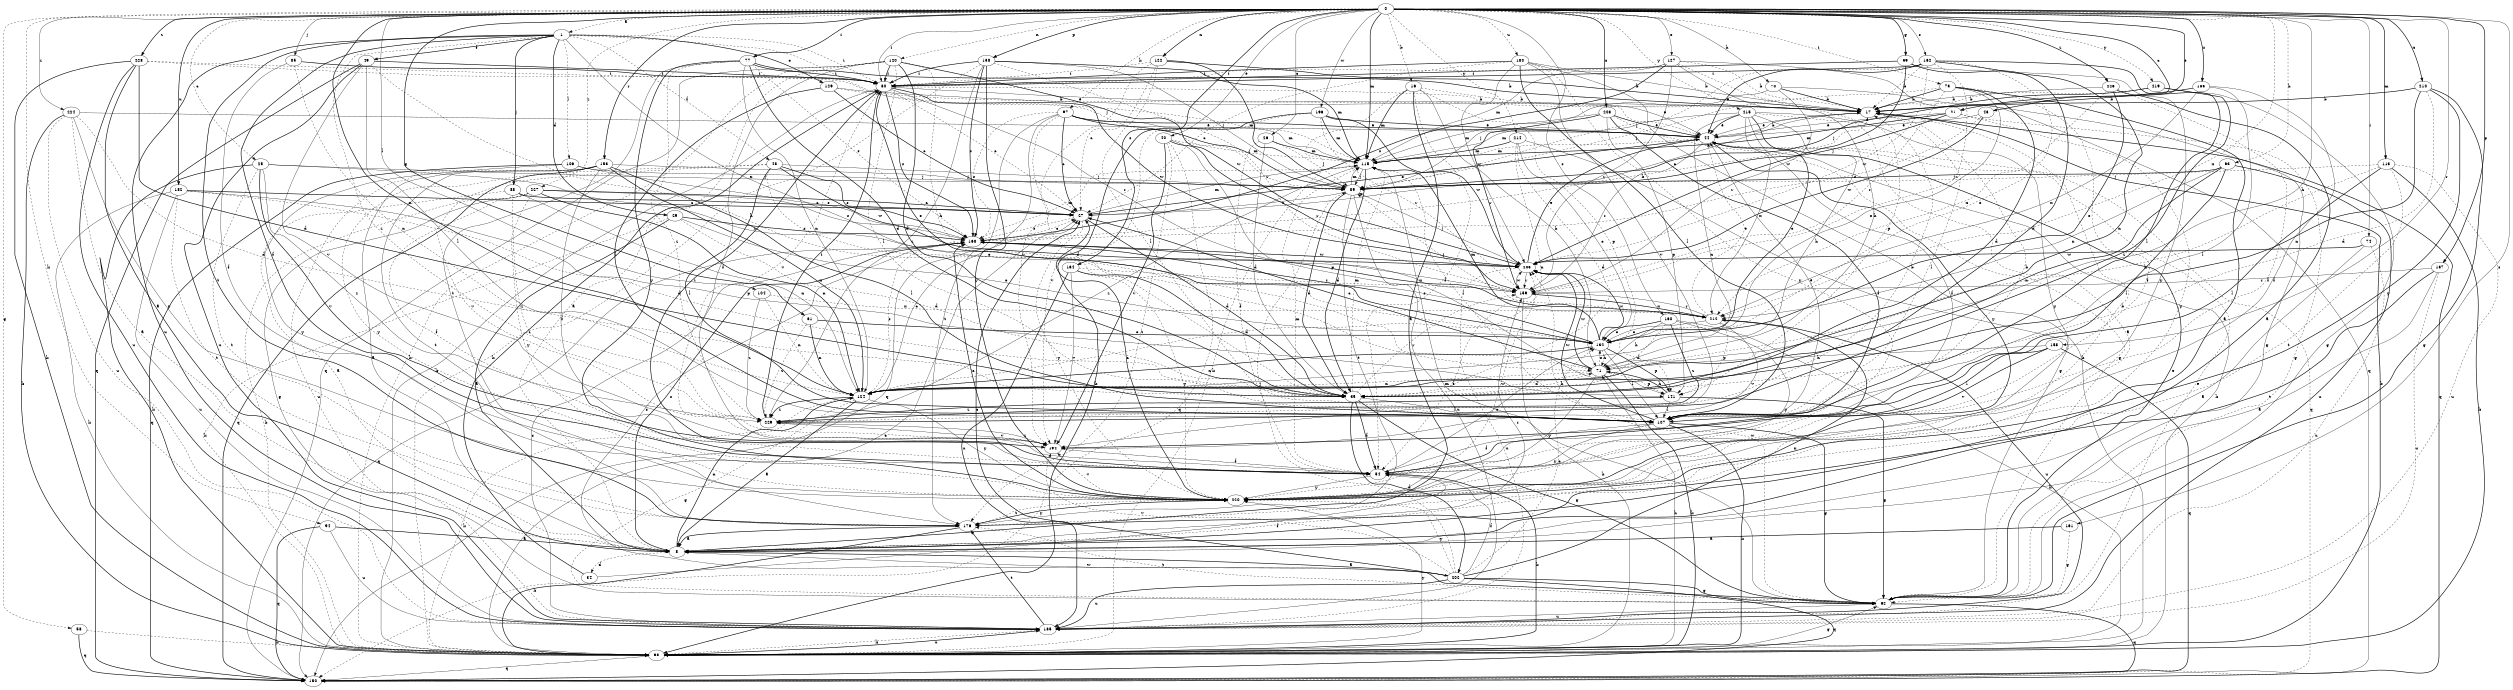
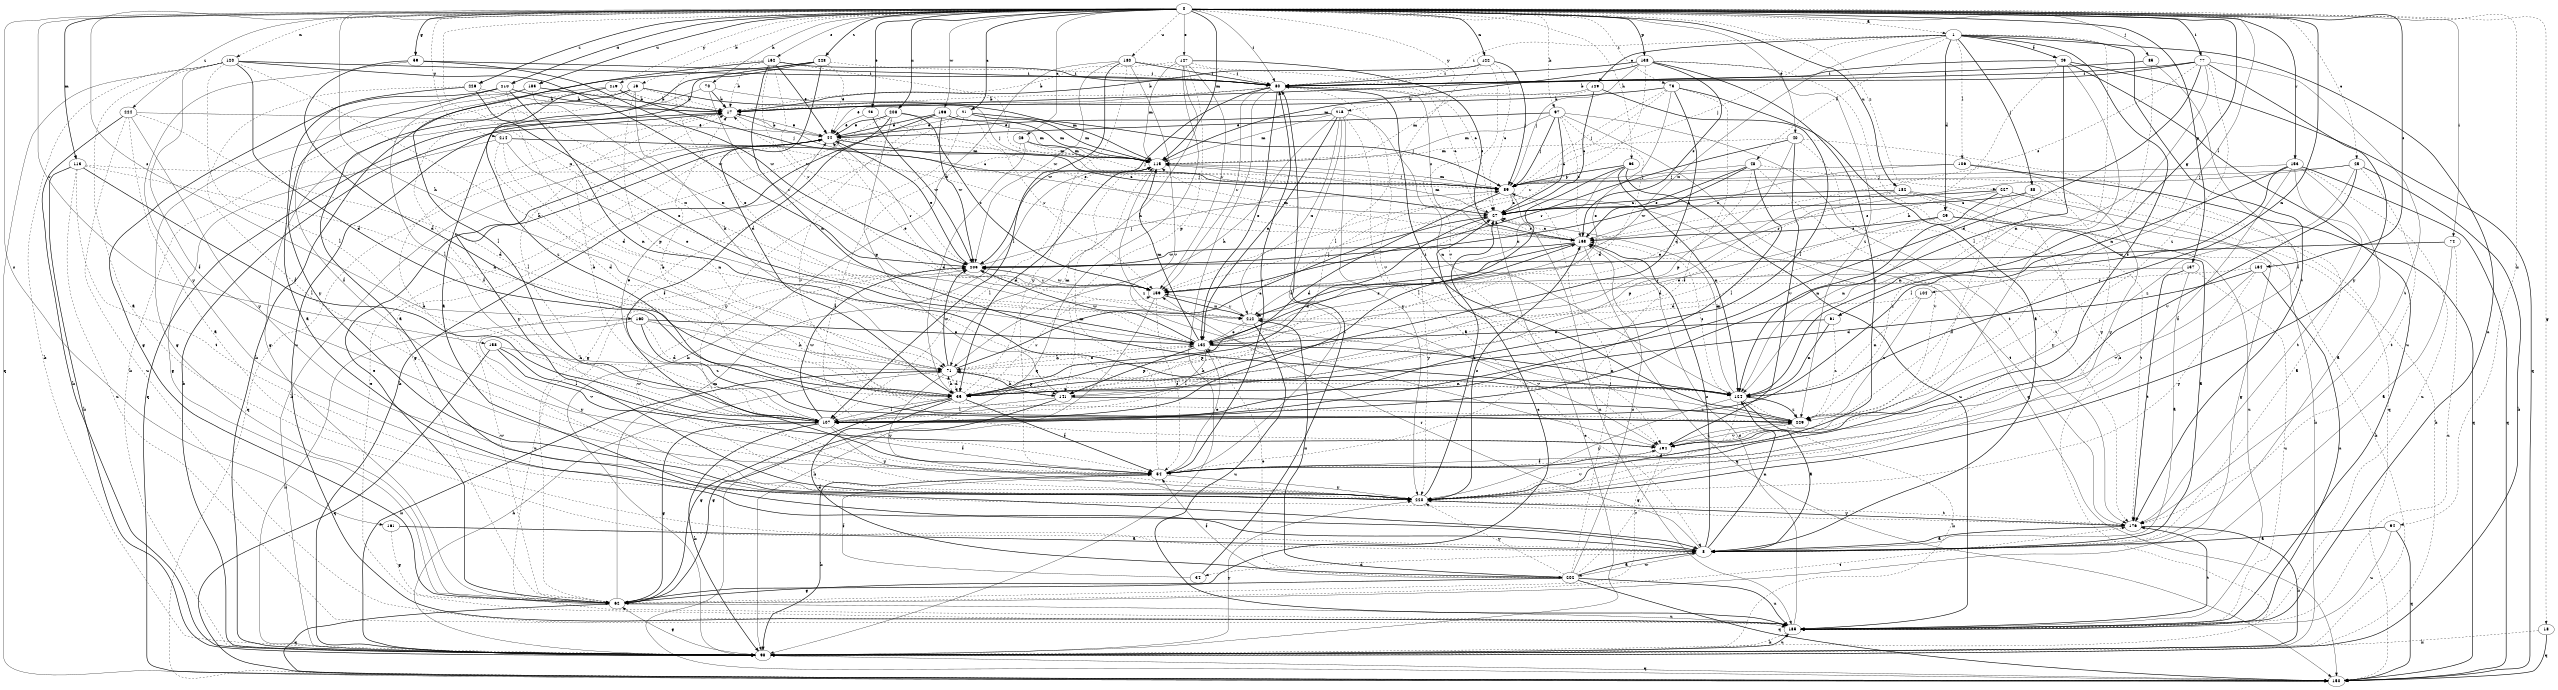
edge "180" -> "17": removed, label "b"
edge "80" -> "168": style bold -> solid
edge "85" -> "124": now "85" -> "229"
edge "49" -> "107": style solid -> bold
node "58": label "58" -> "18"
